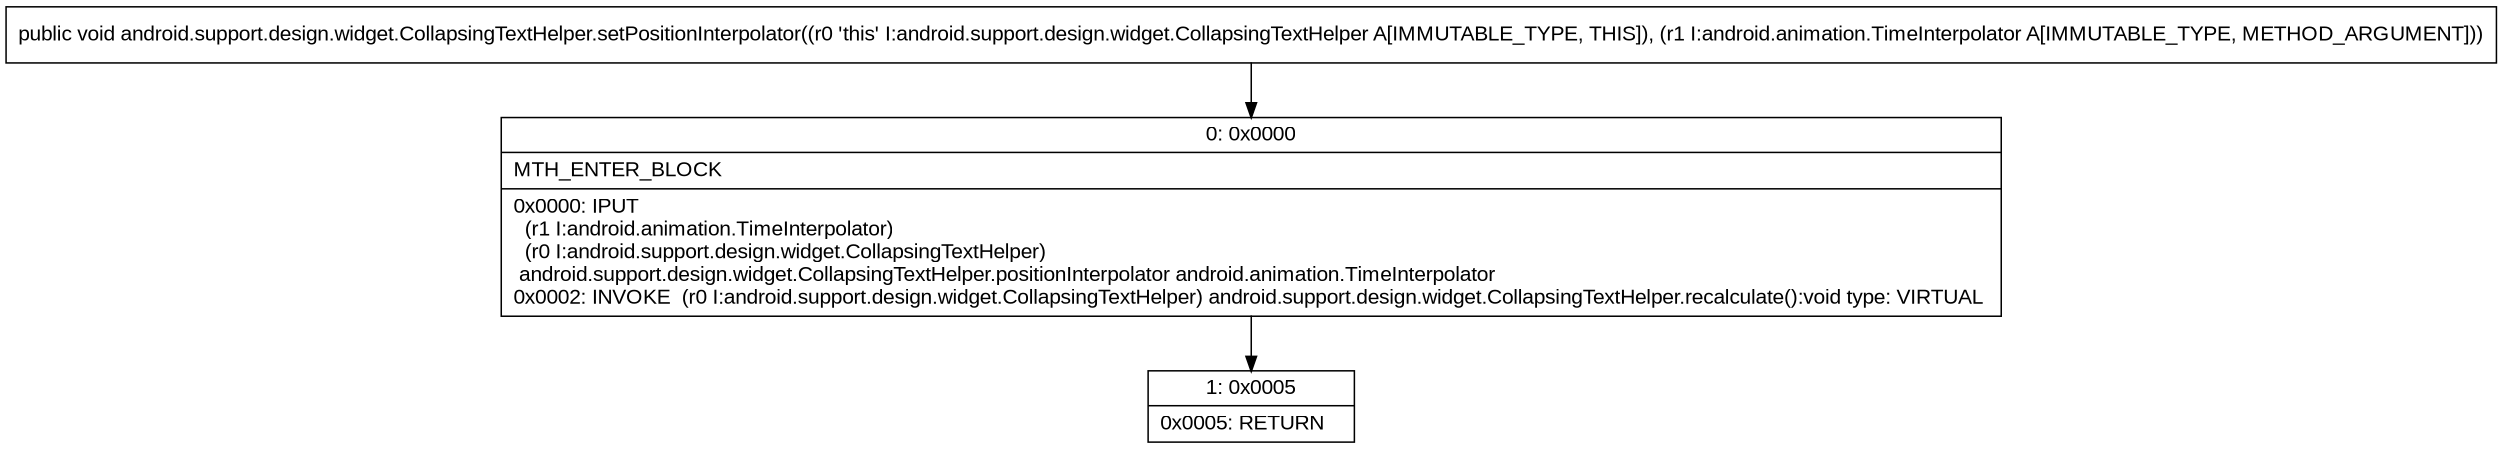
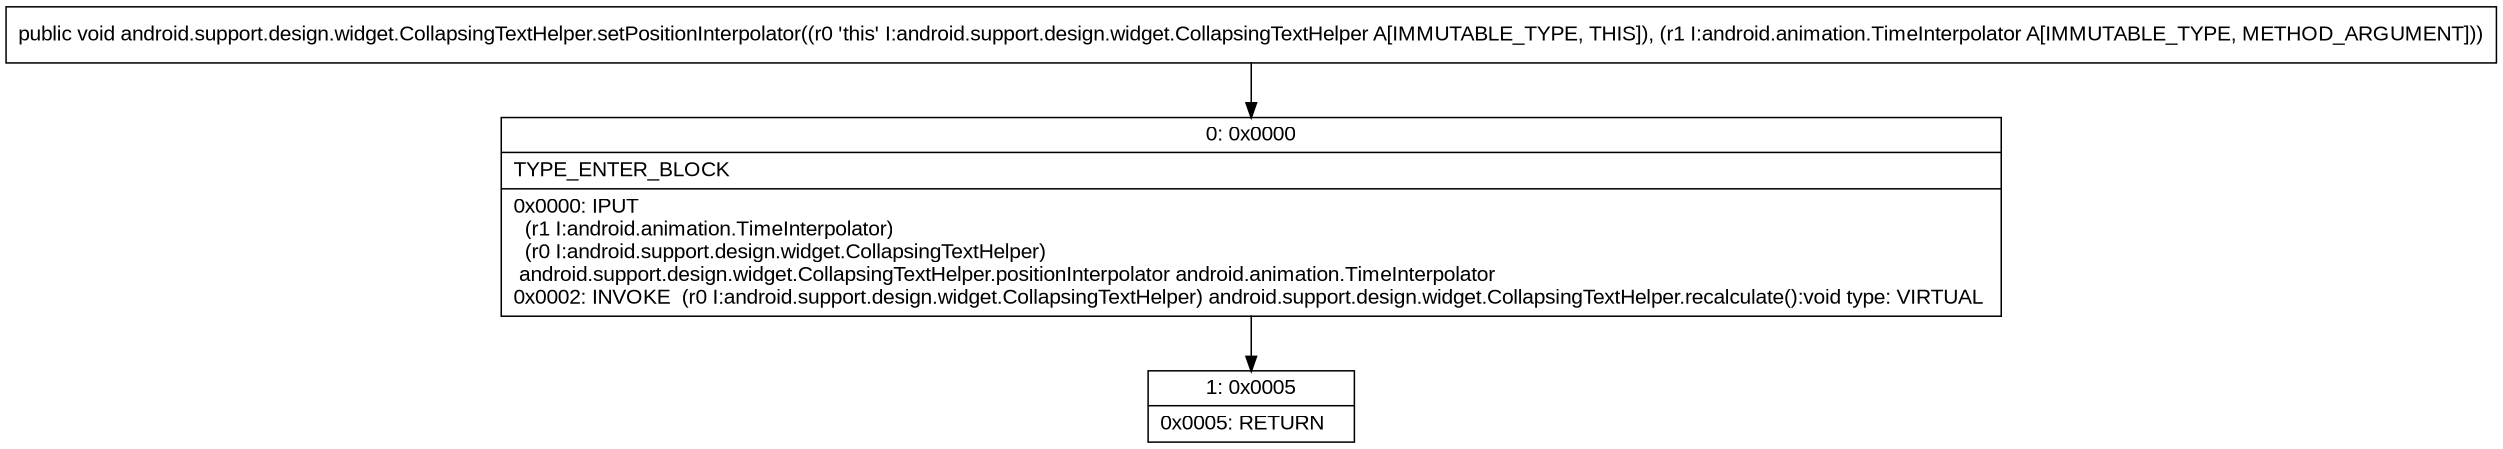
node "0: 0x0000": text "MTH_ENTER_BLOCK" -> "TYPE_ENTER_BLOCK"
